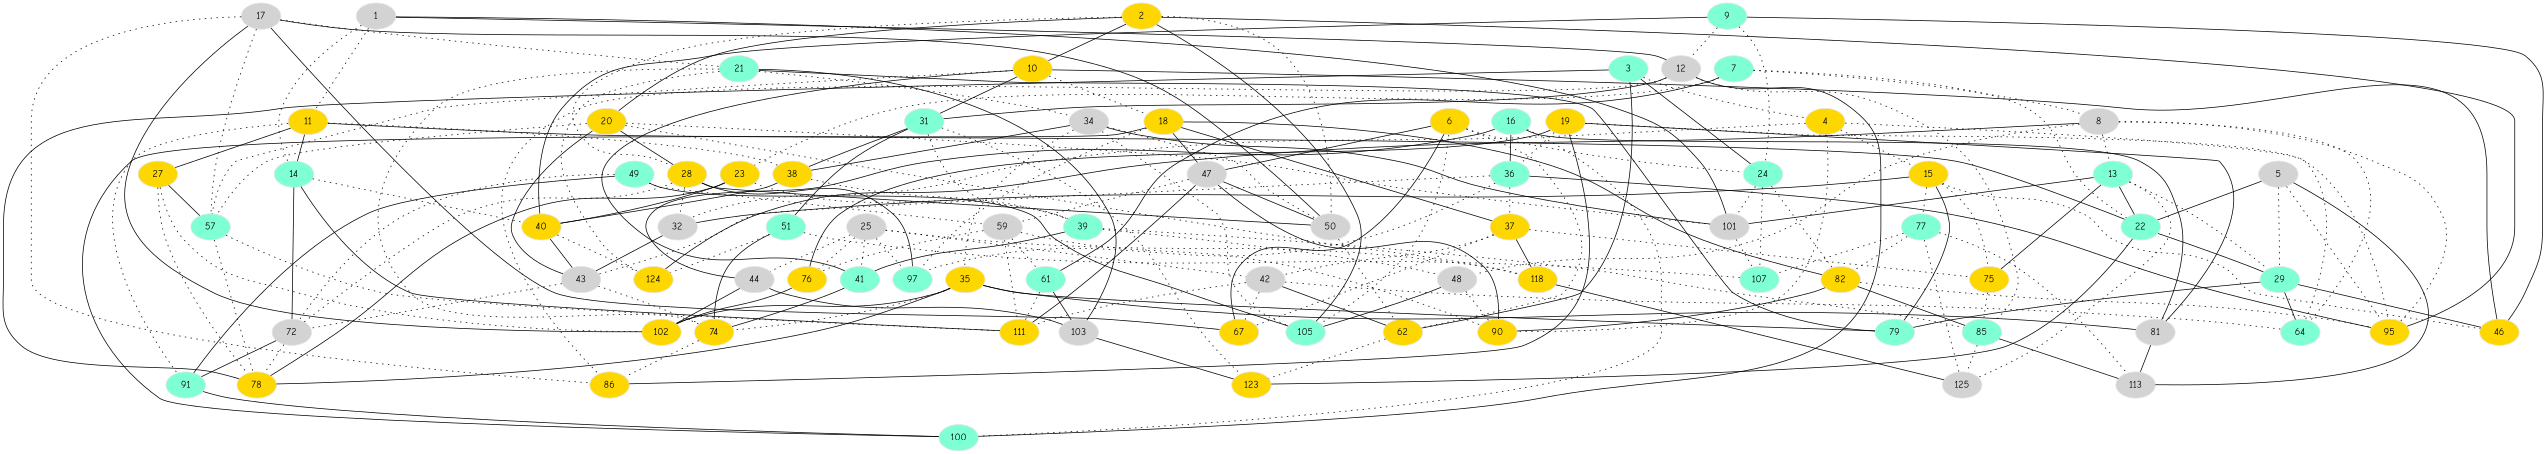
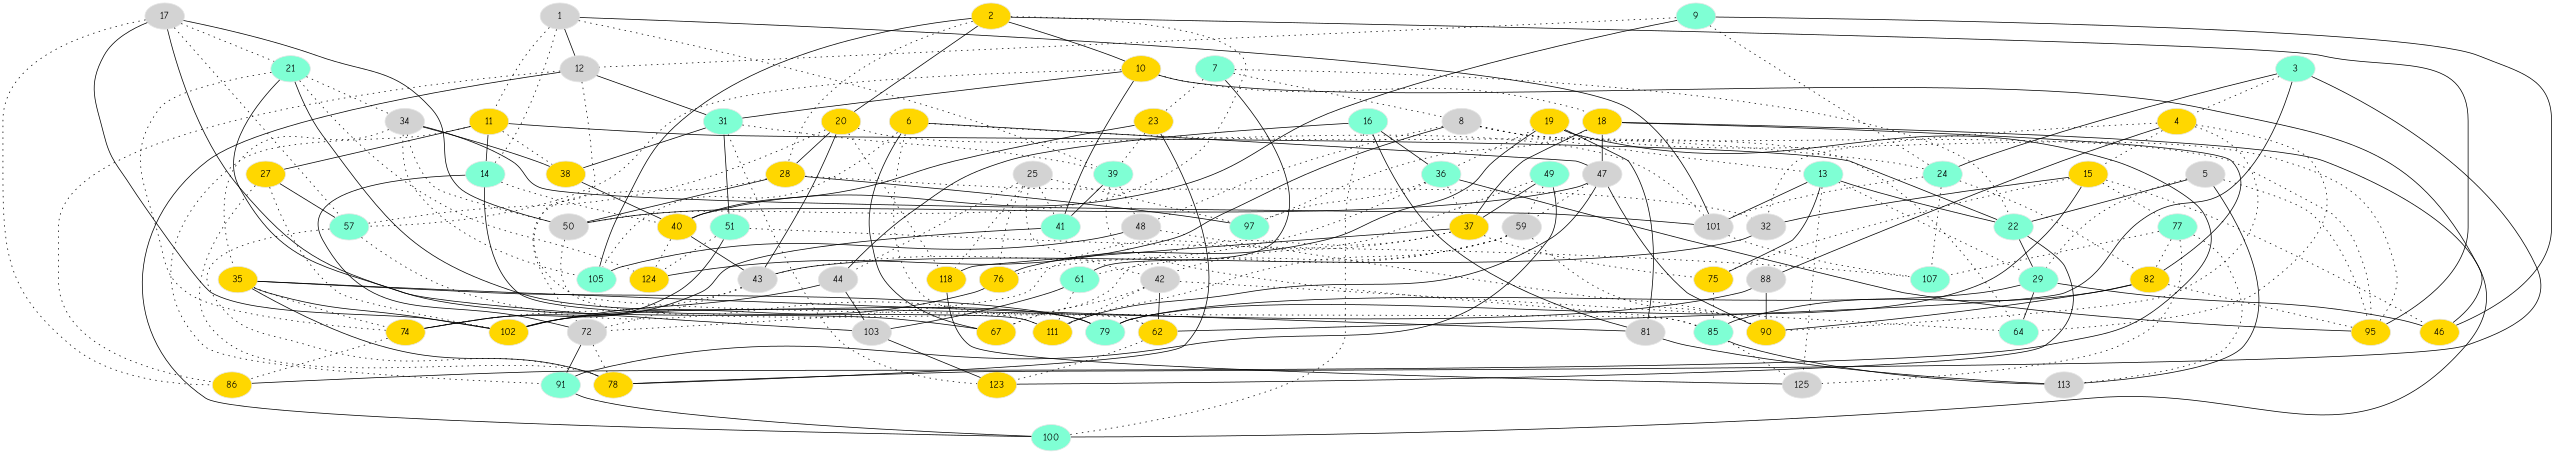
edge "38" -- "39": now "1" -- "39"
edge "49" -- "105": now "49" -- "37"
node "88": added
